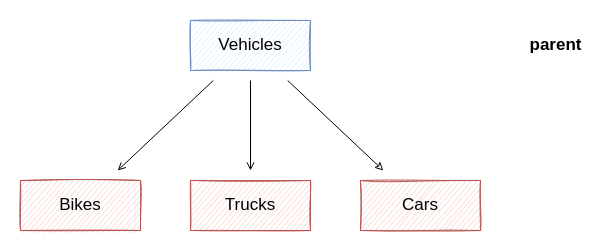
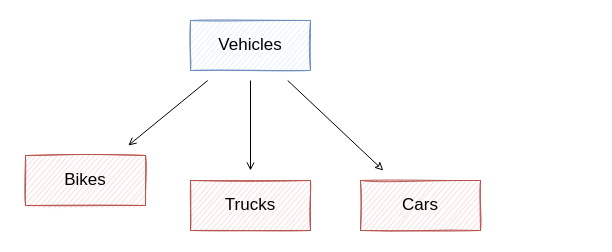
node "parent": removed
node "Bikes": moved (81, 206) -> (86, 181)
